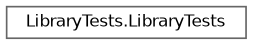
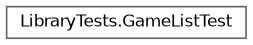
node "LibraryTests.LibraryTests": label "LibraryTests.LibraryTests" -> "LibraryTests.GameListTest"
